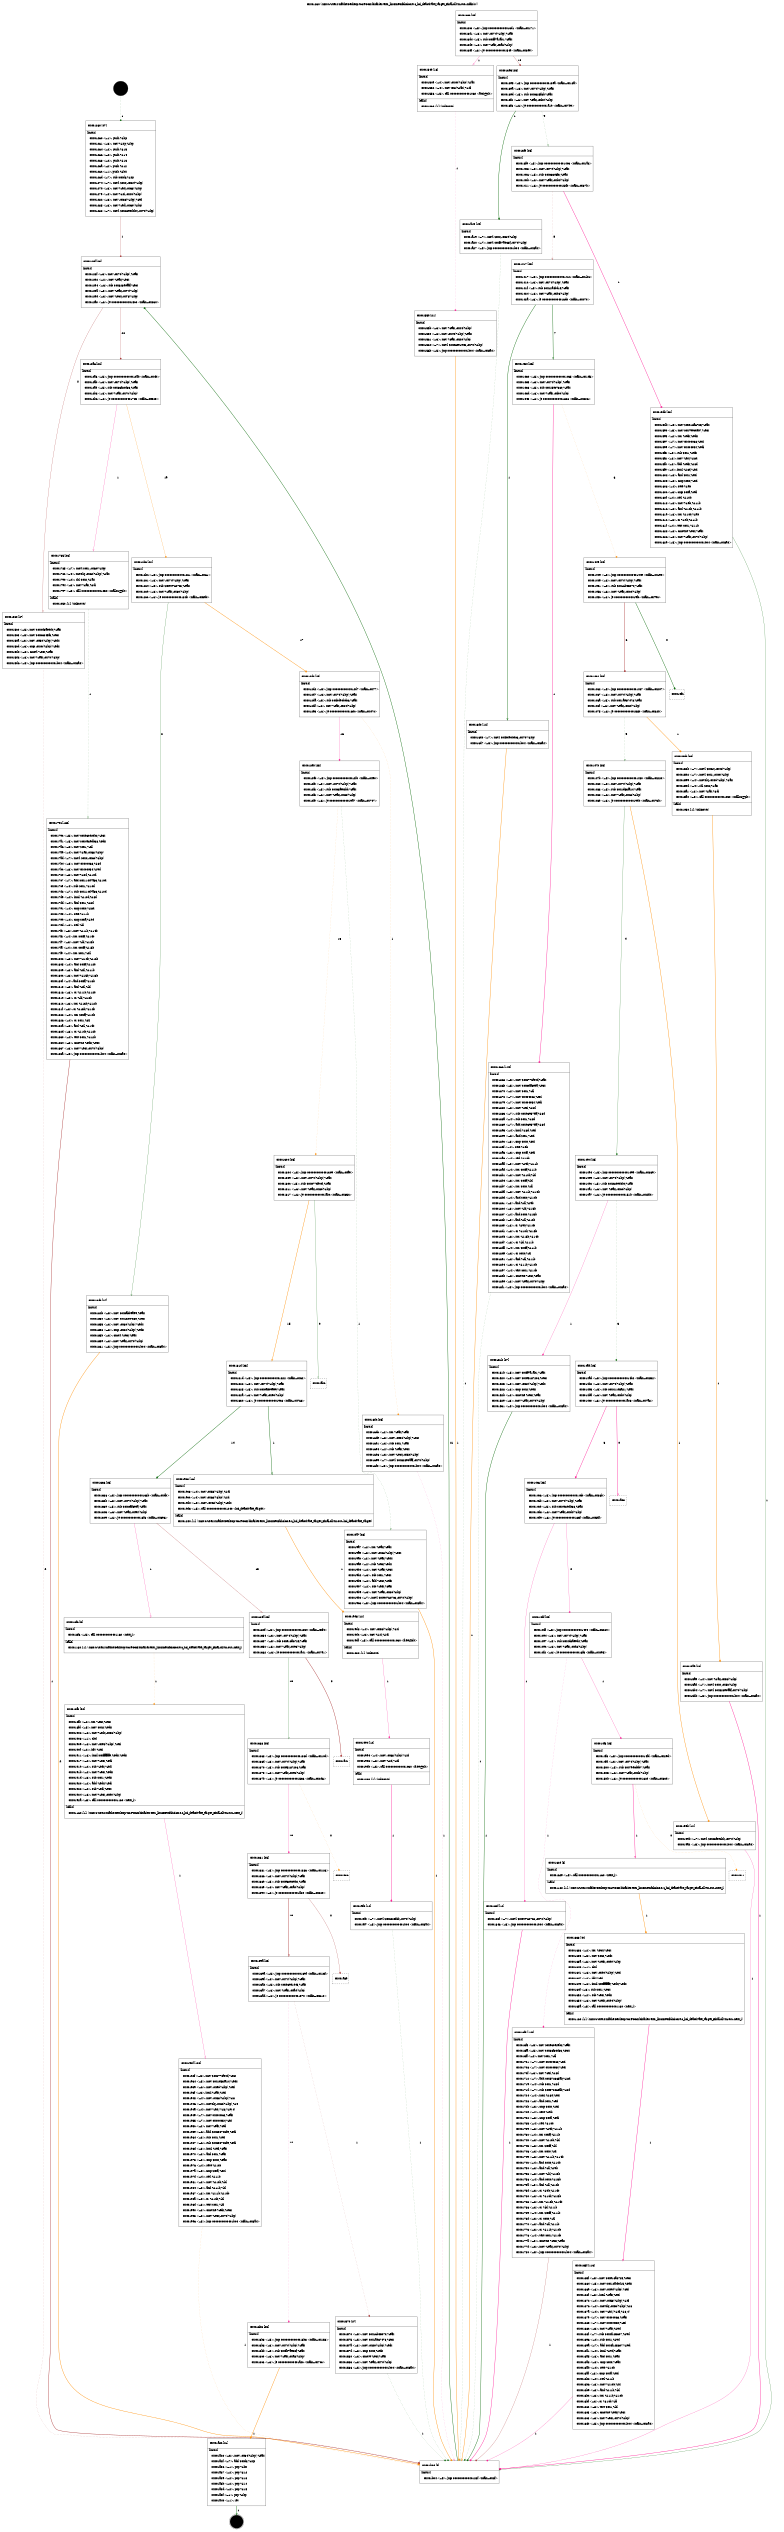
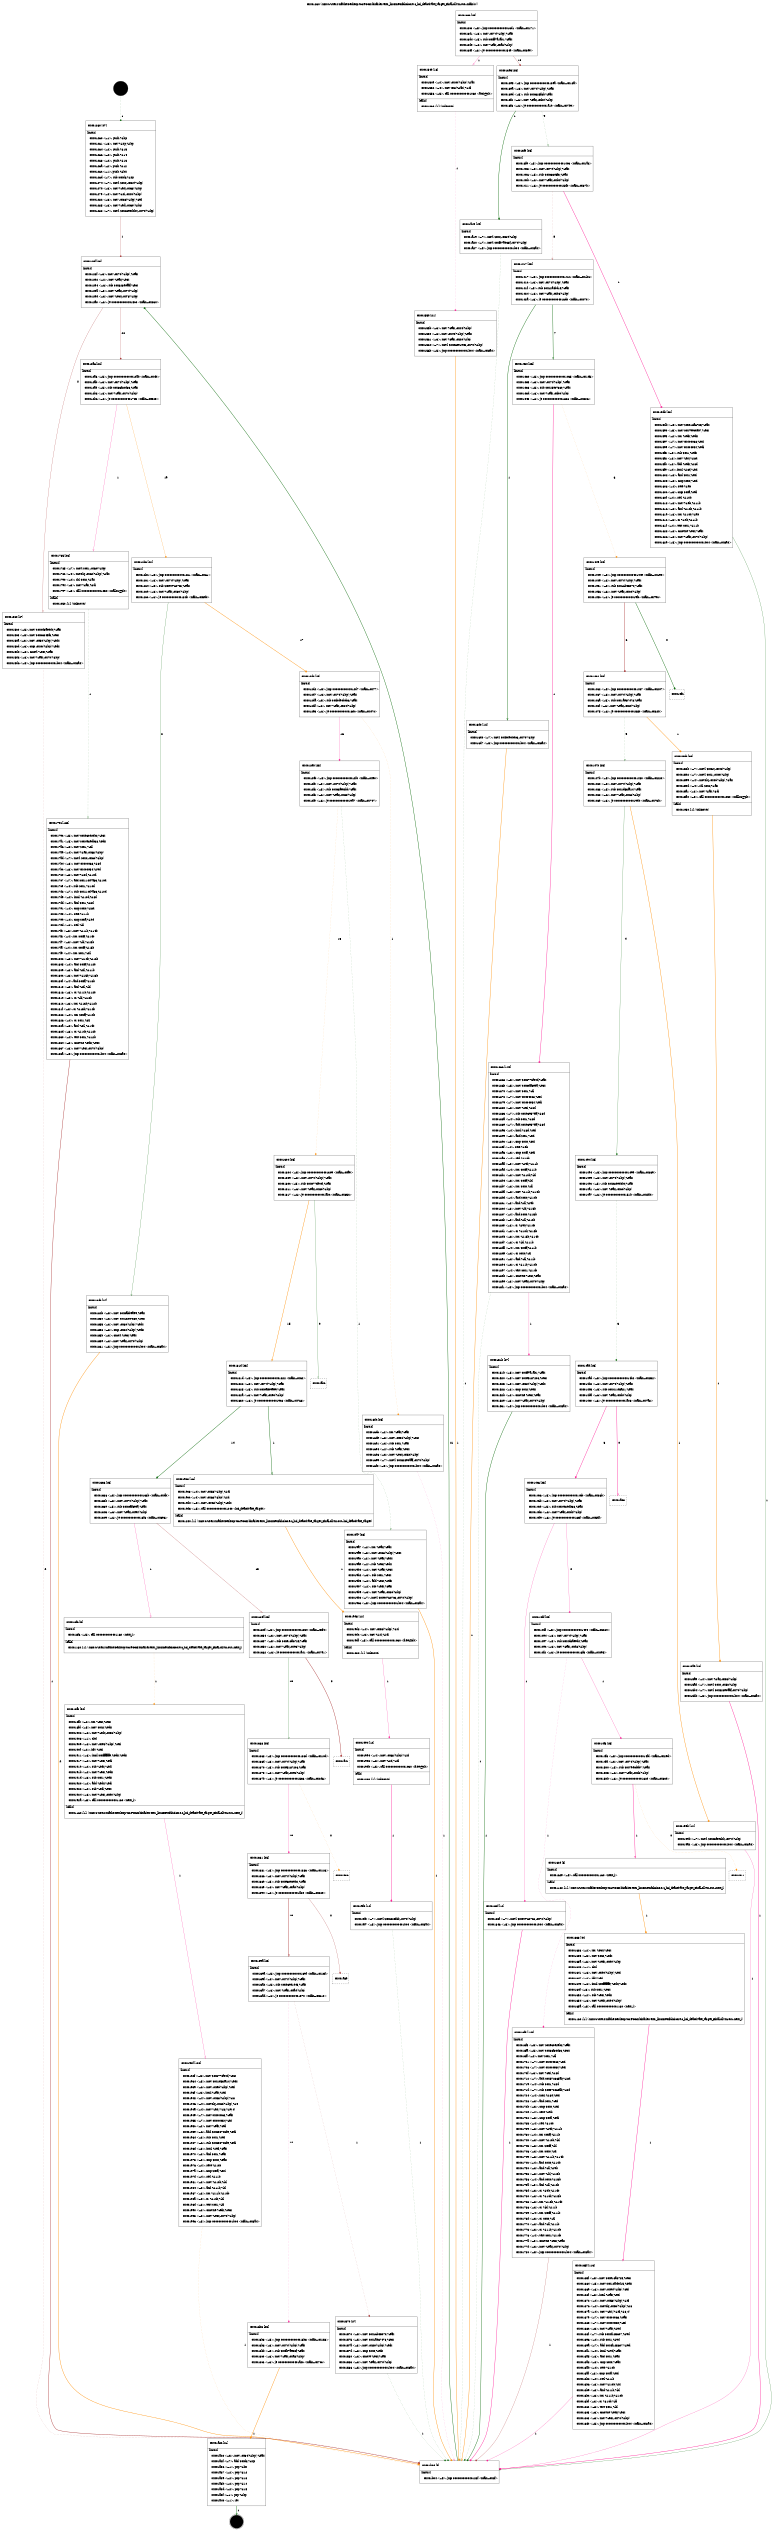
edge "0x401494 [25]" -> "0x40151b [27]": now "0x401866 [144]" -> "0x40151b [27]"
